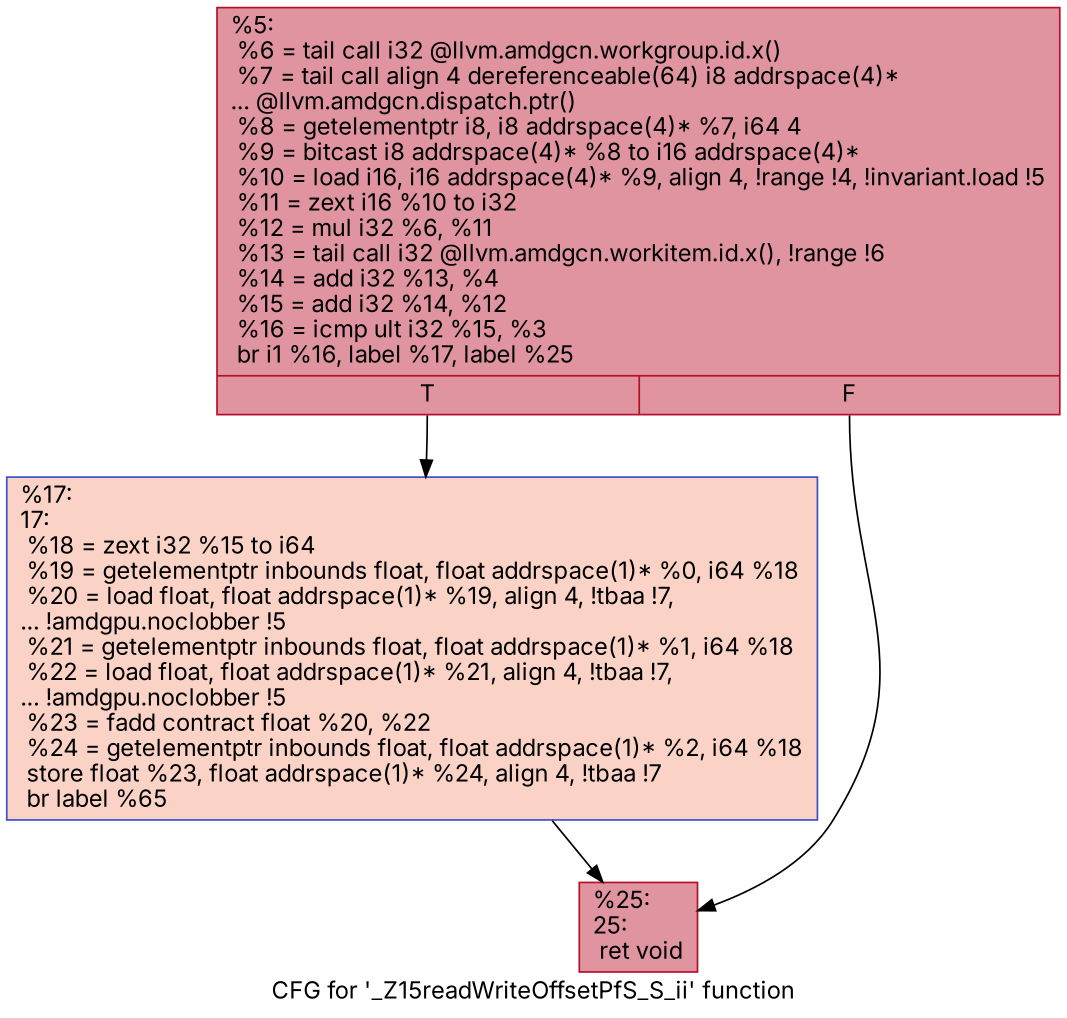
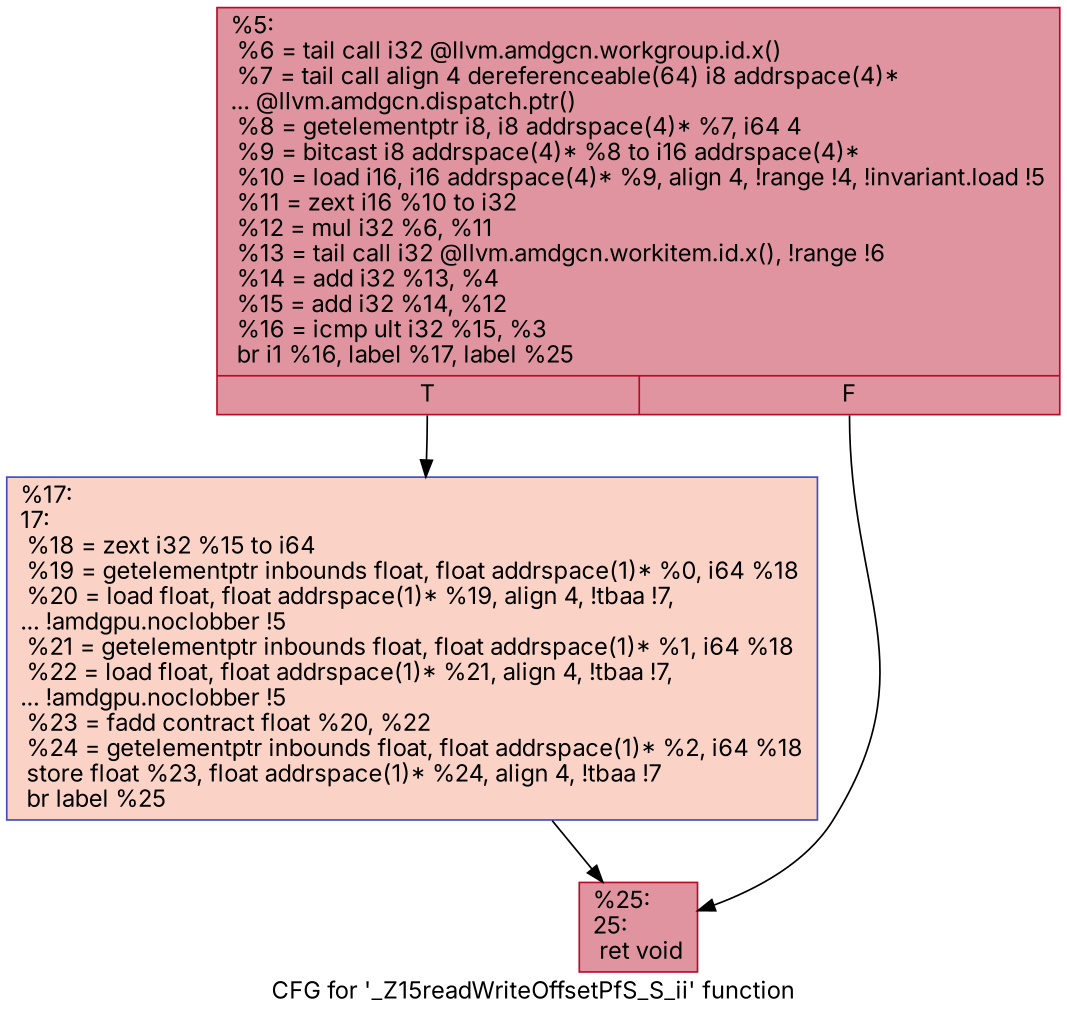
node "%17:": text "br label %65" -> "br label %25"
